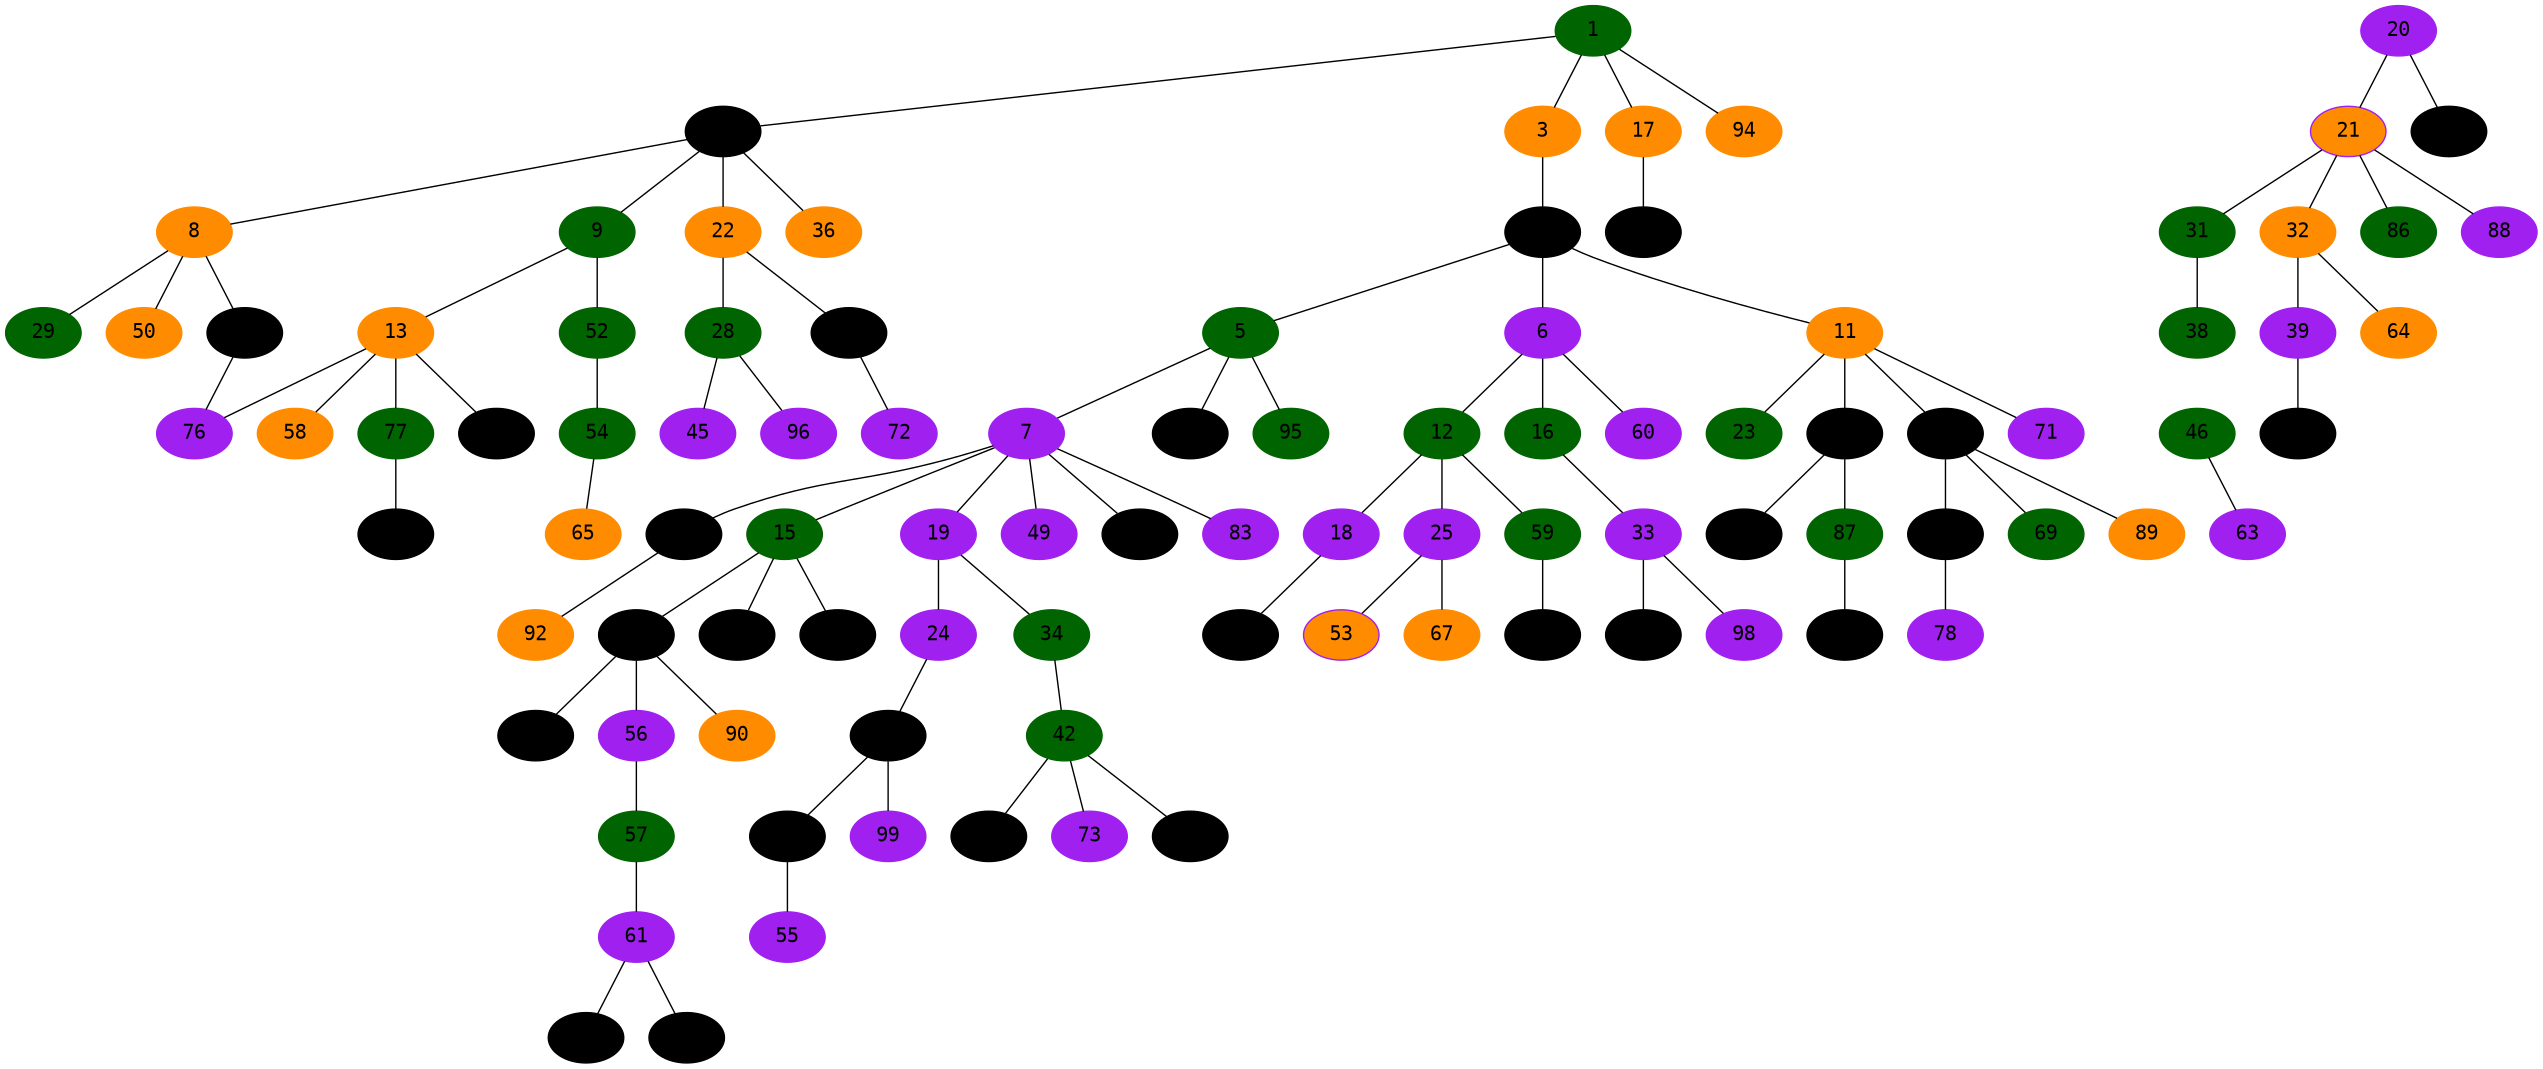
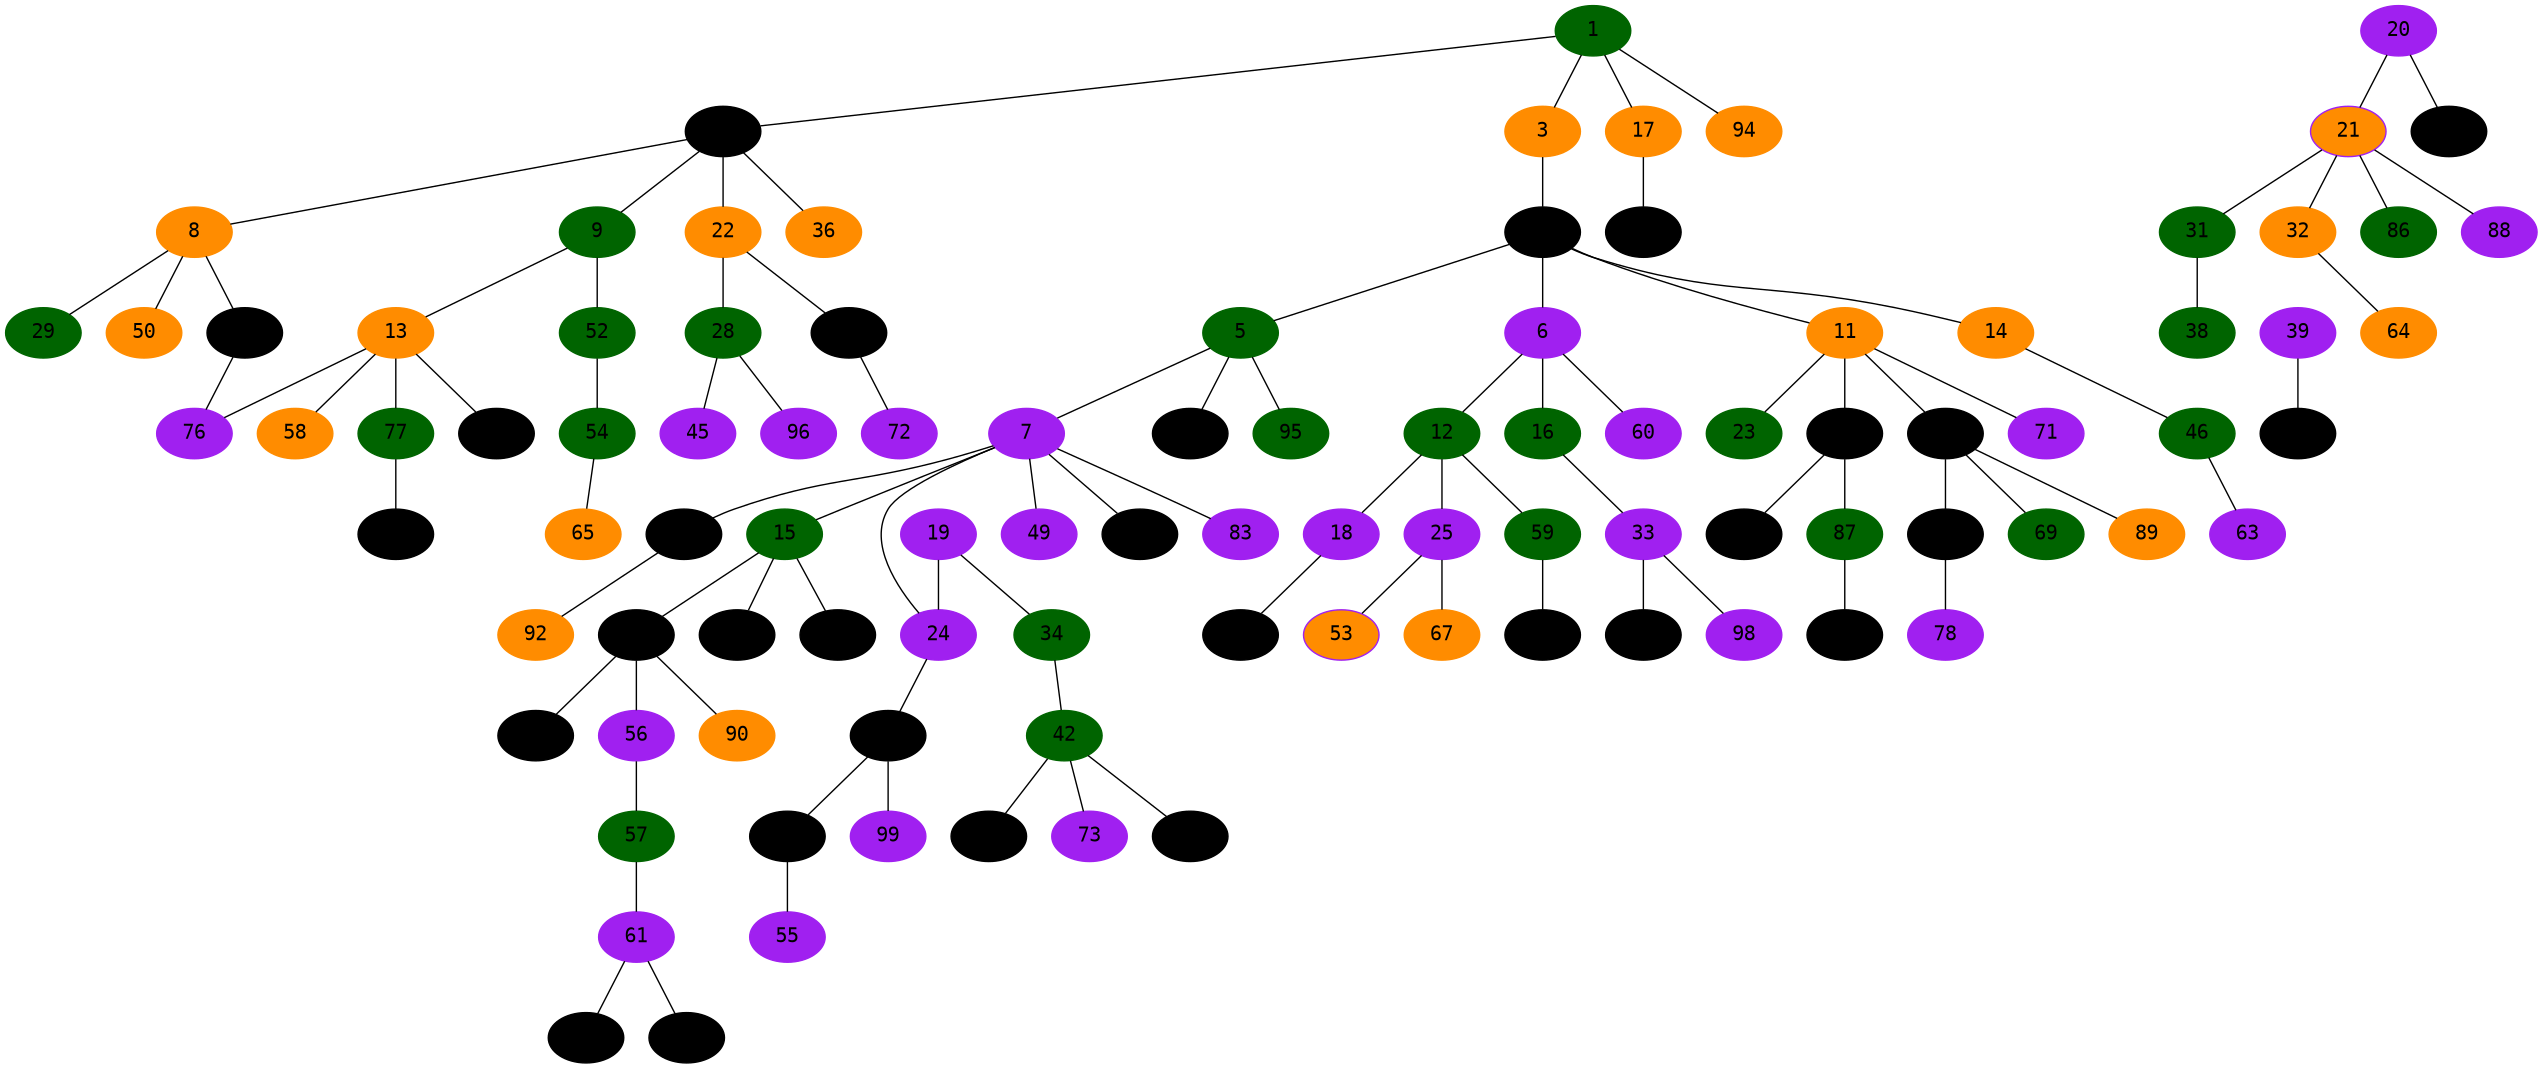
edge "32" -- "39": removed
node "14": added
edge "7" -- "19": now "7" -- "24"
